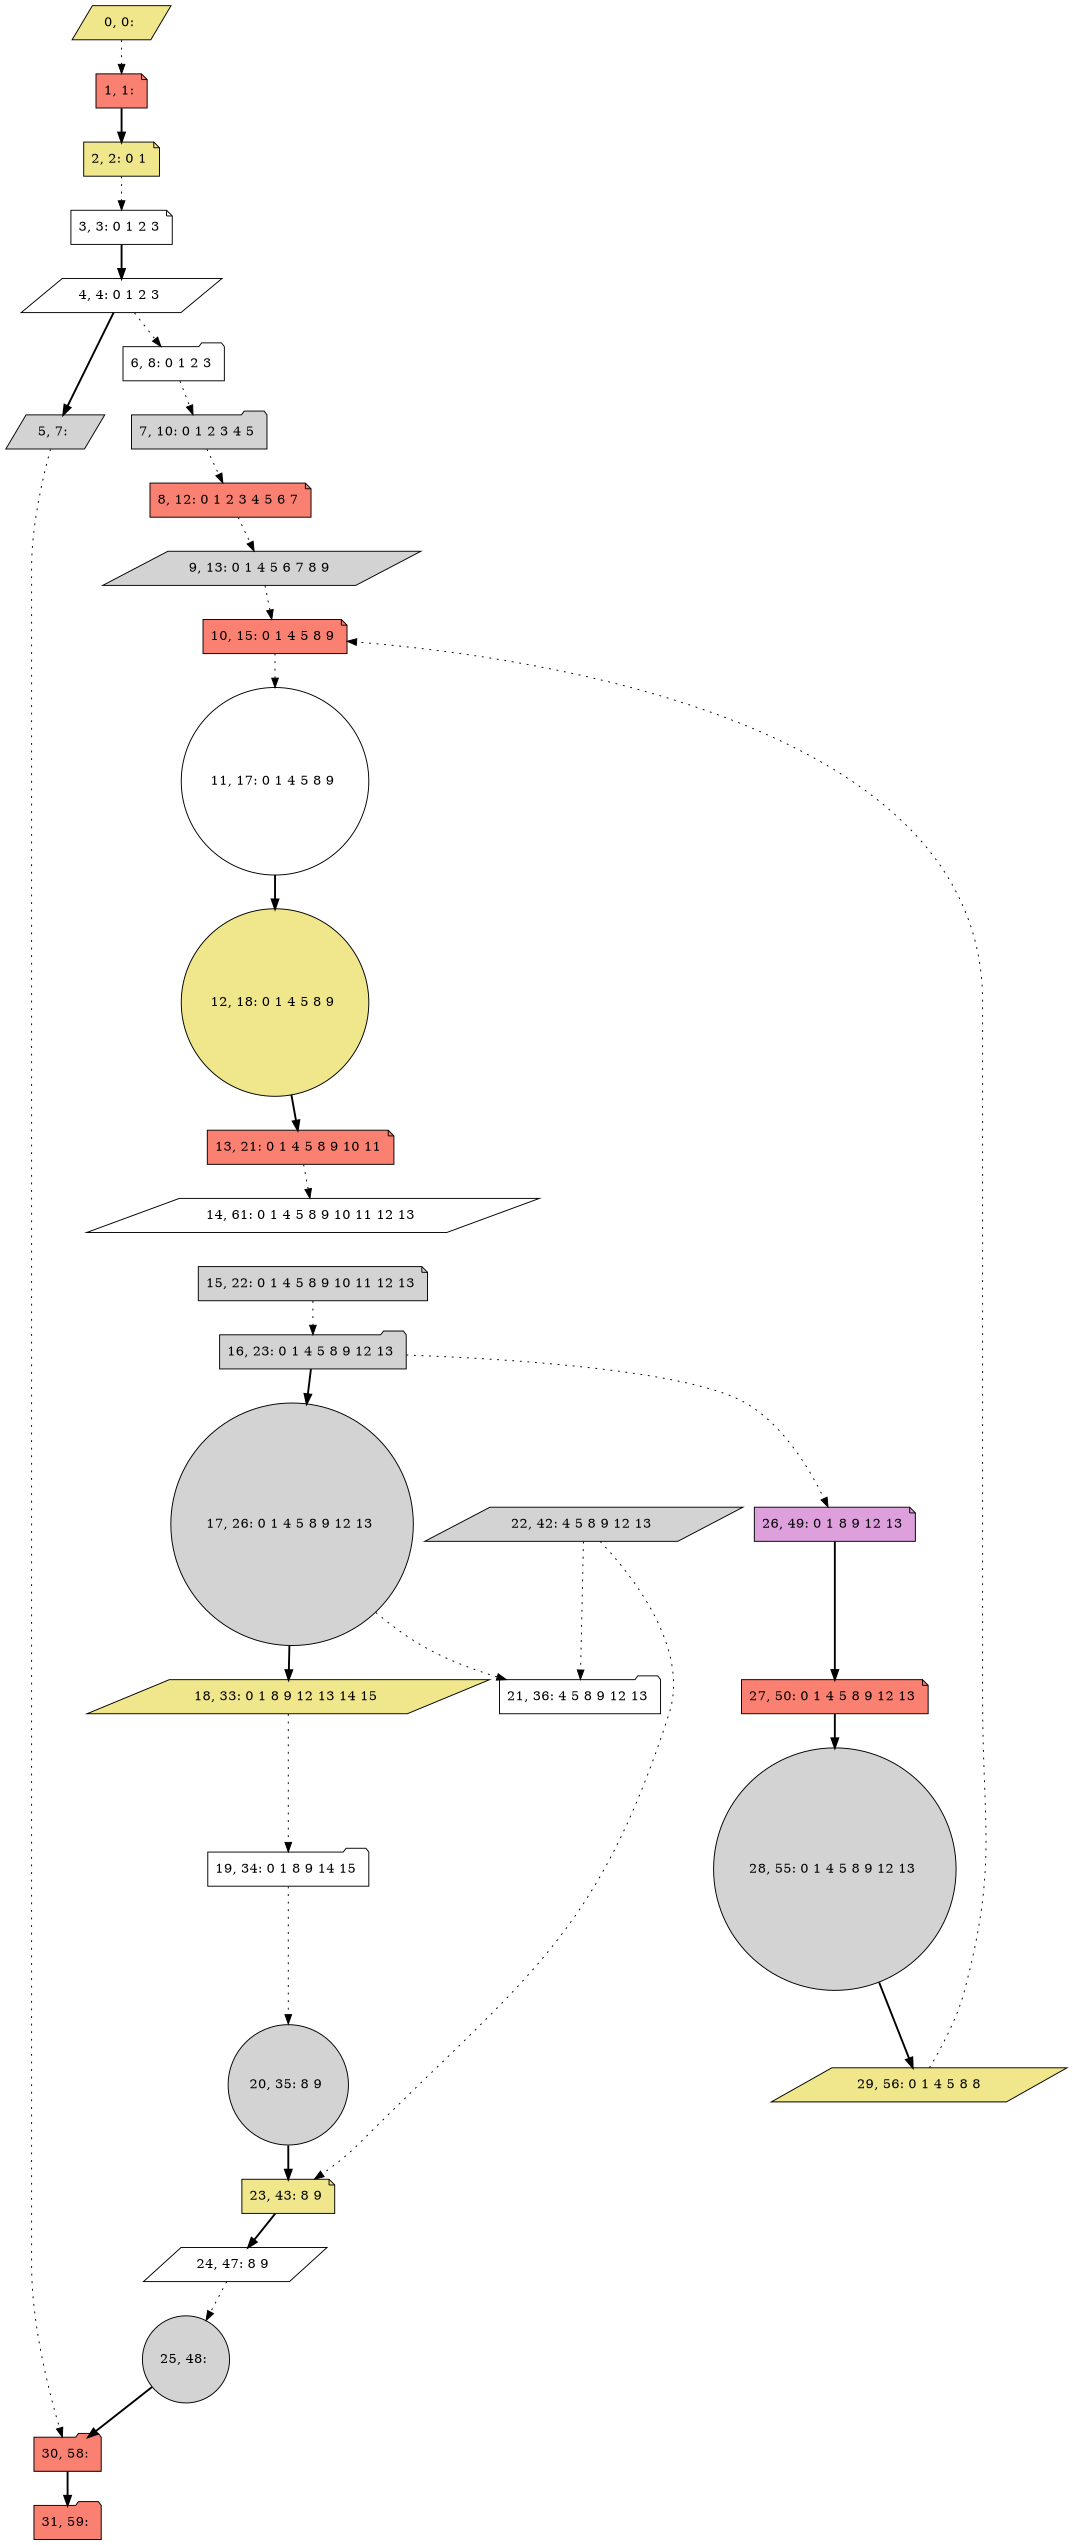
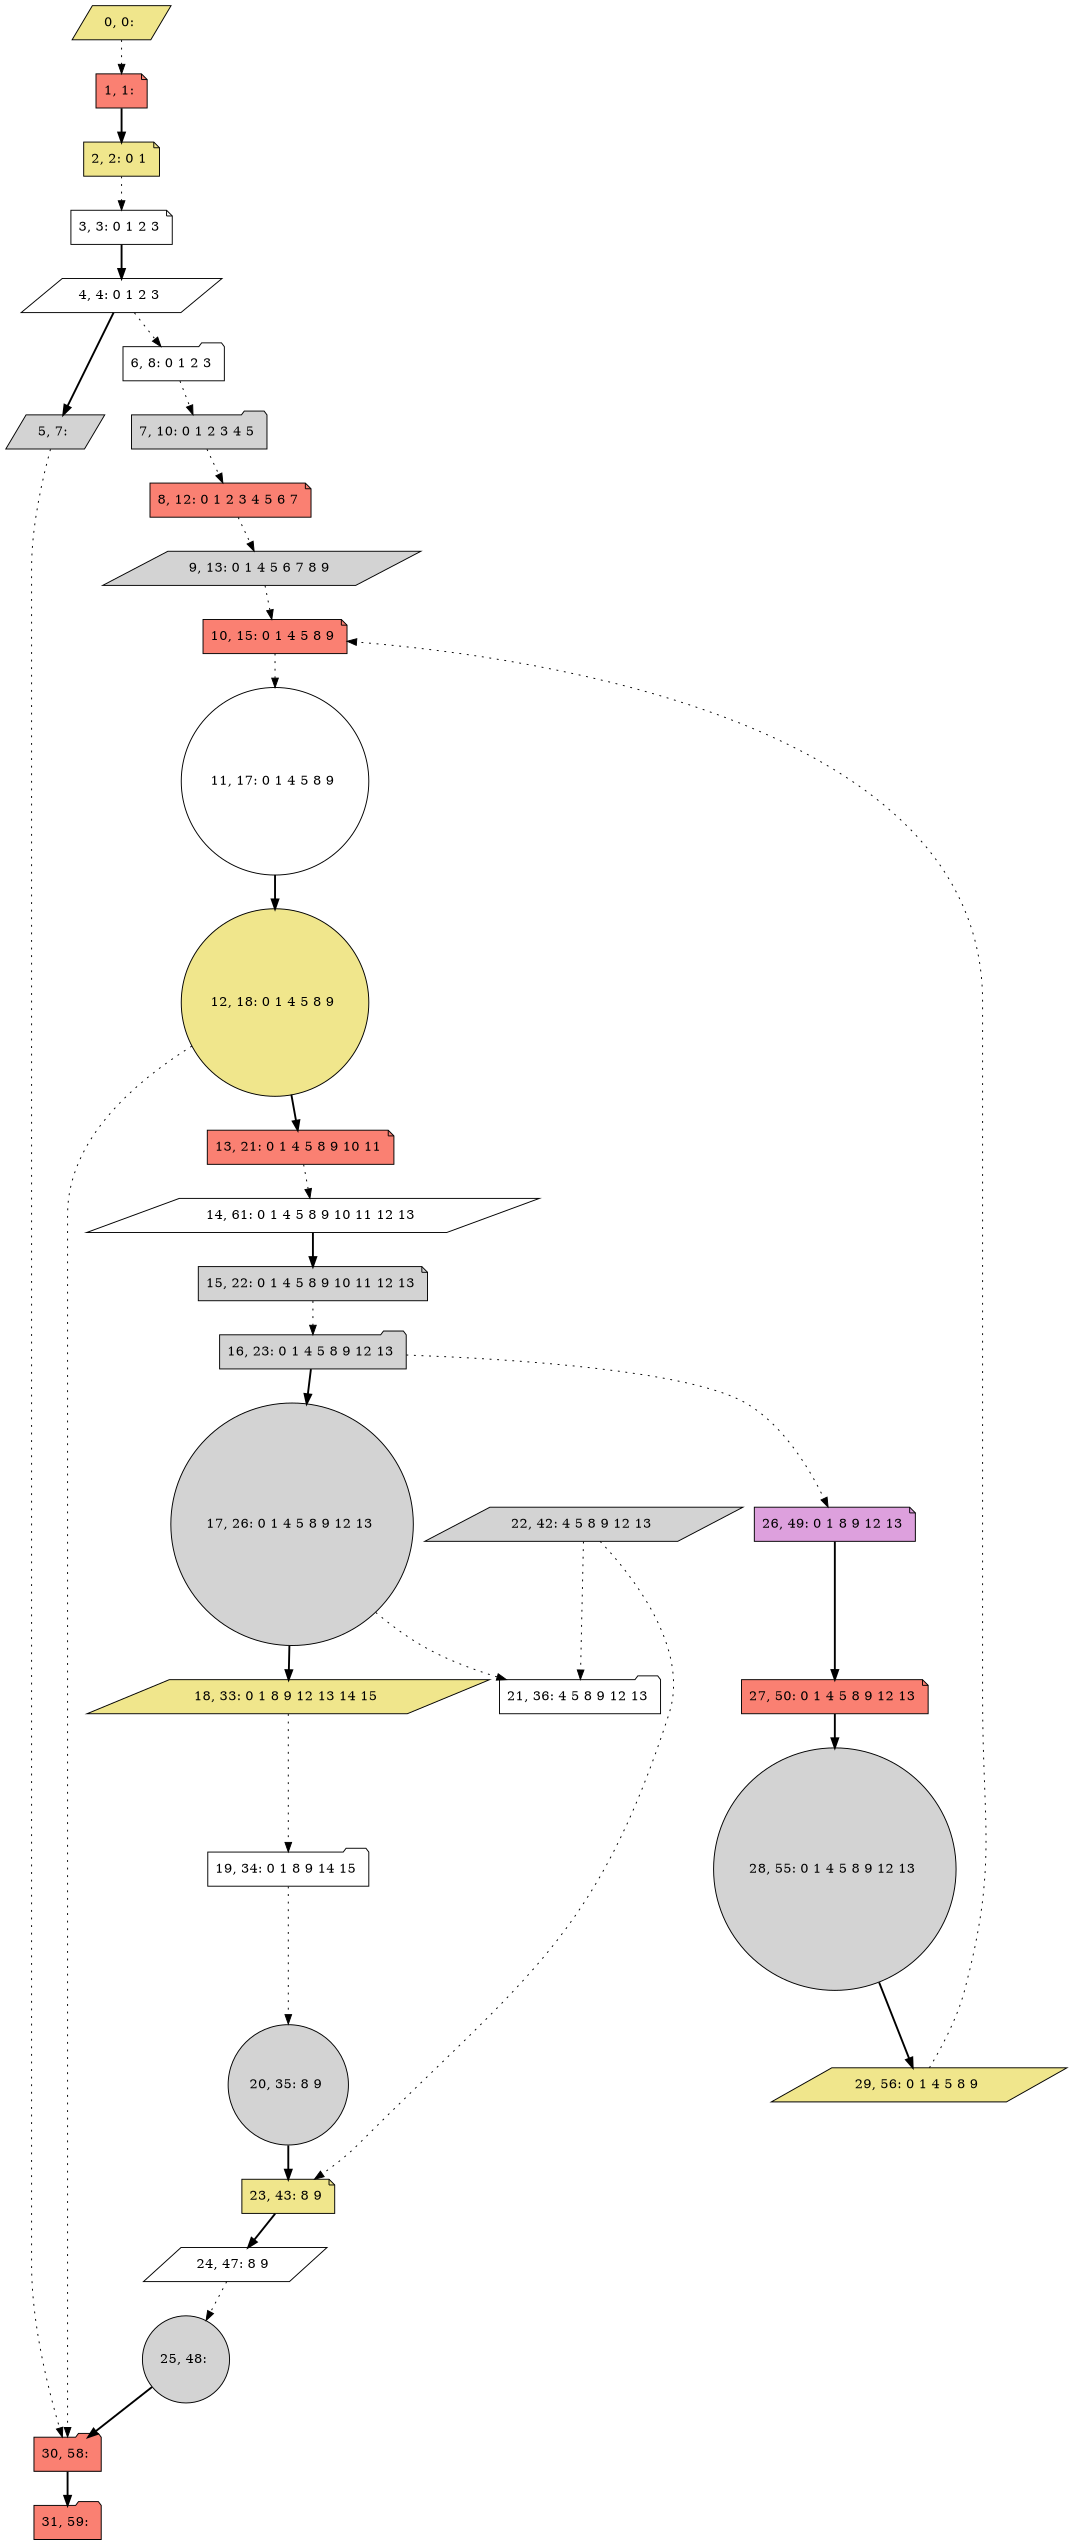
edge "14, 61: 0 1 4 5 8 9 10 11 12 13" -> "15, 22: 0 1 4 5 8 9 10 11 12 13": added
edge "12, 18: 0 1 4 5 8 9" -> "30, 58:": added
node "29, 56: 0 1 4 5 8 8": label "29, 56: 0 1 4 5 8 8" -> "29, 56: 0 1 4 5 8 9"
